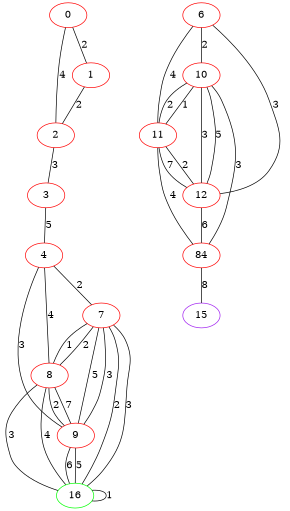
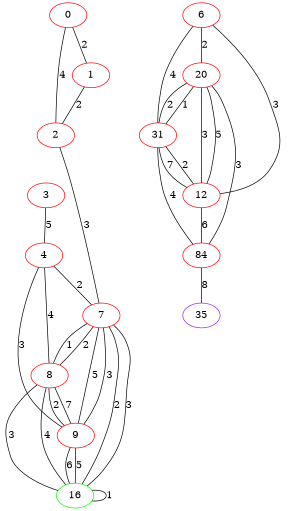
node "10": label "10" -> "20"
node "11": label "11" -> "31"
edge "2" -- "3": now "2" -- "7"
node "15": label "15" -> "35"
